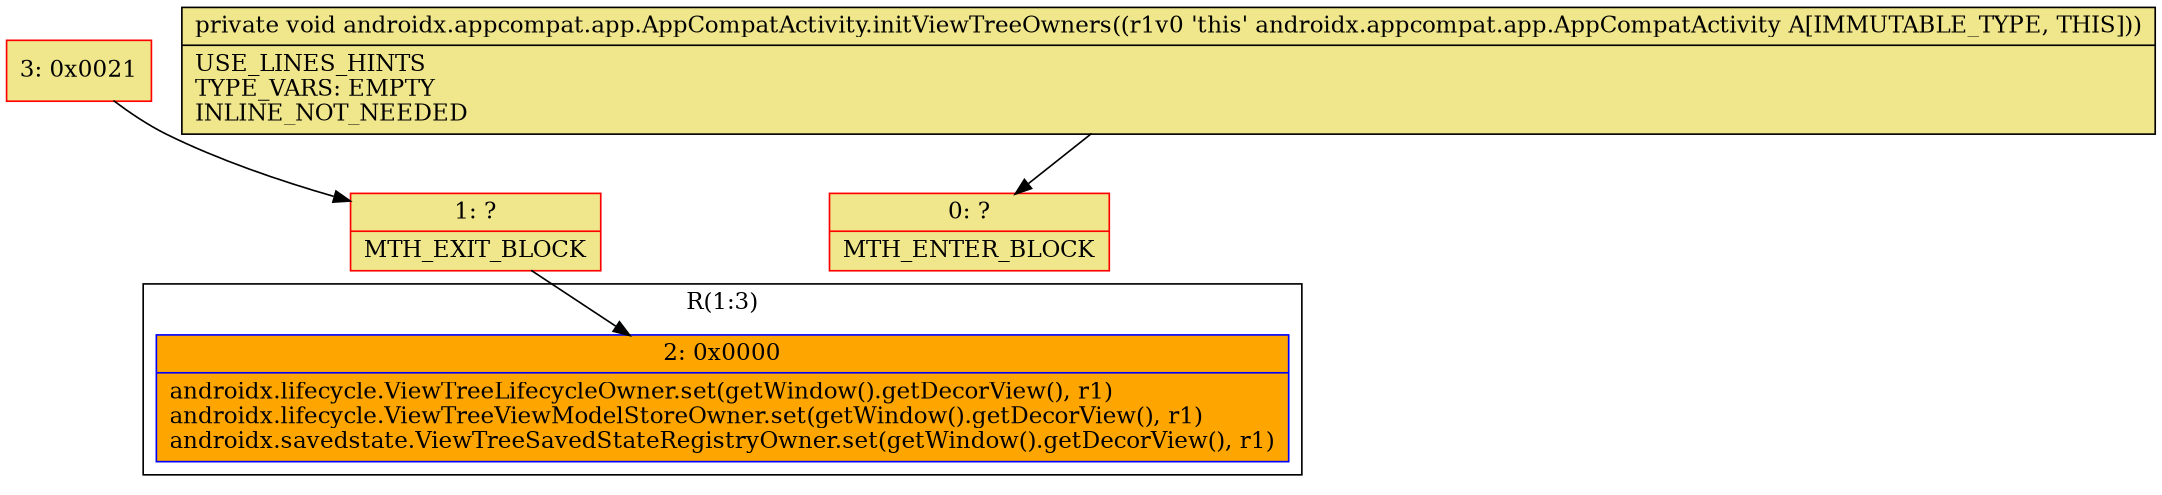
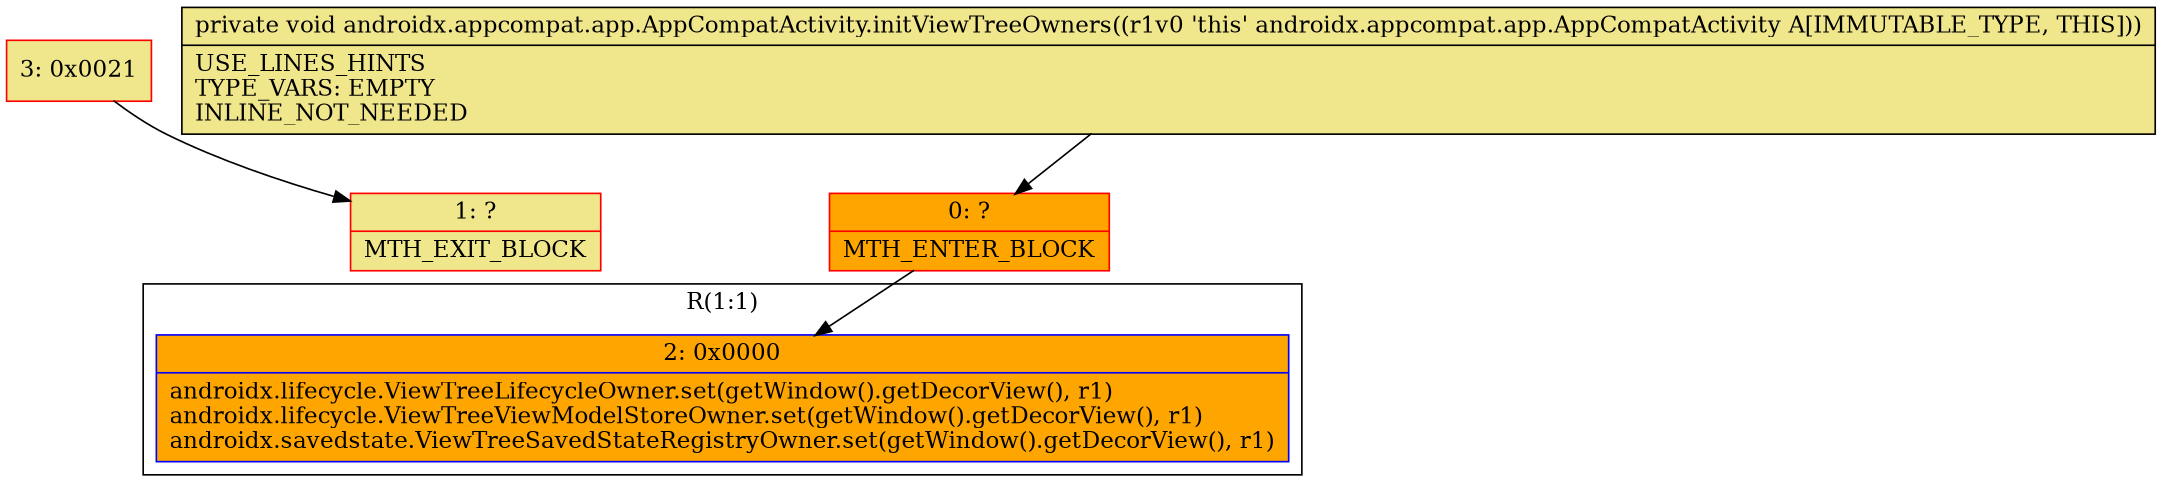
node "0: ?": fillcolor khaki -> orange
edge "1: ?" -> "2: 0x0000": now "0: ?" -> "2: 0x0000"
cluster "R(1:3)": label "R(1:3)" -> "R(1:1)"
